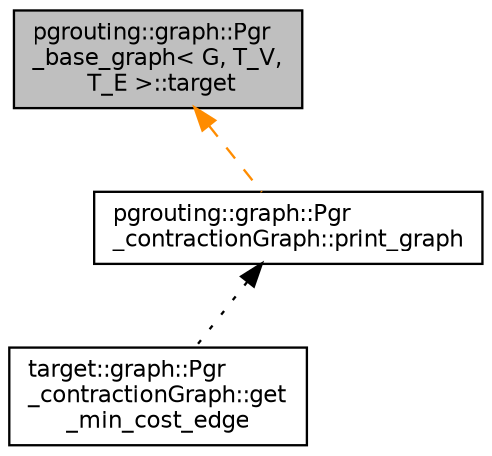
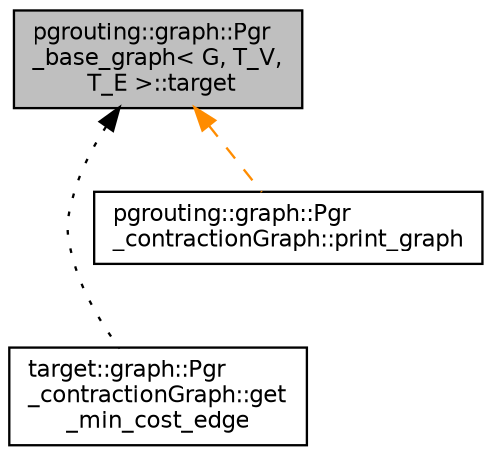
edge "target::graph::Pgr _contractionGraph::get _min_cost_edge" -> "pgrouting::graph::Pgr _contractionGraph::print_graph": now "target::graph::Pgr _contractionGraph::get _min_cost_edge" -> "pgrouting::graph::Pgr _base_graph< G, T_V, T_E >::target"
